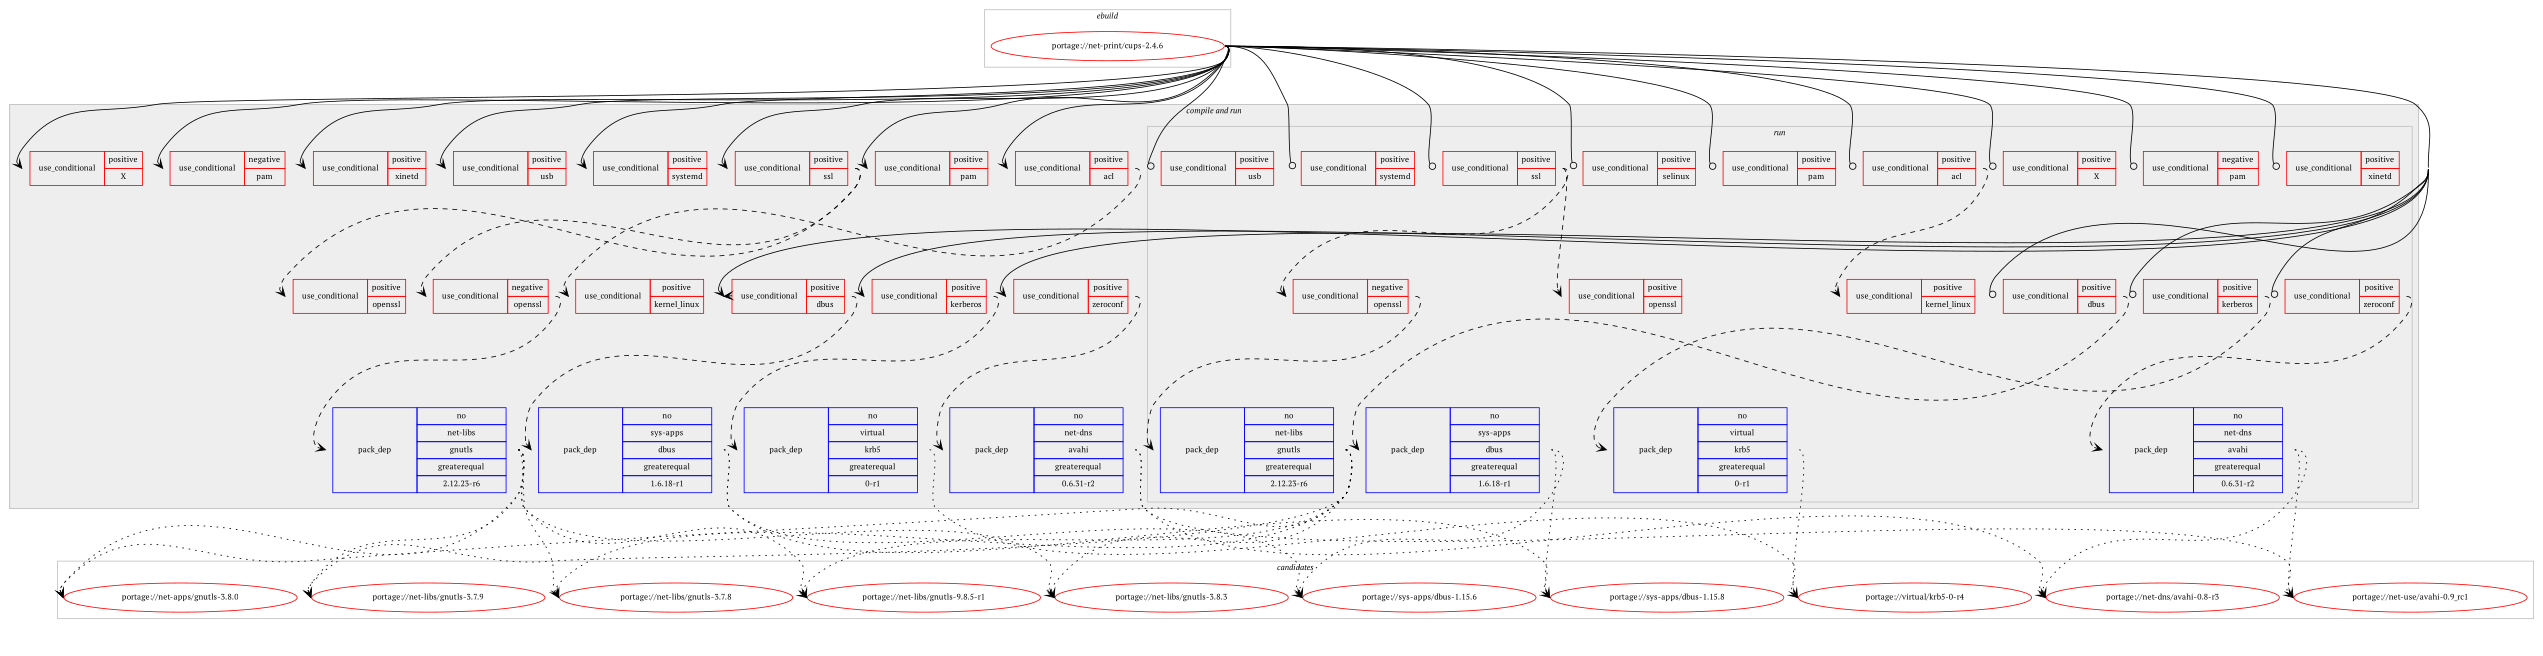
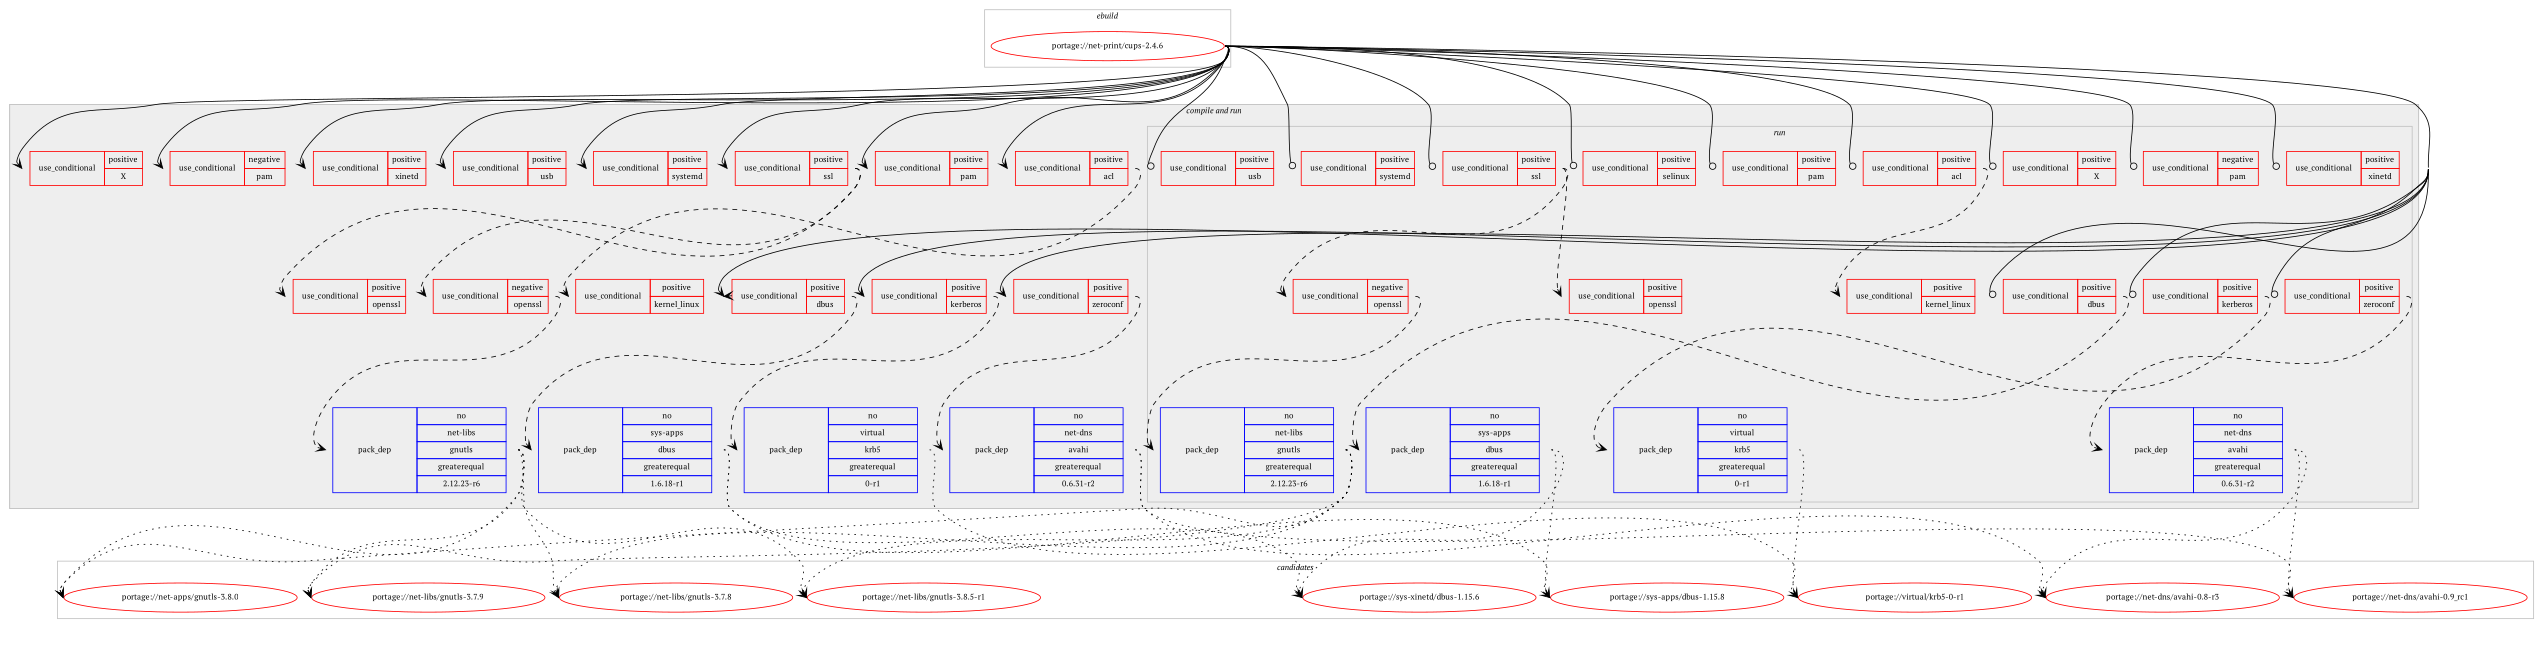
node "portage://net-libs/gnutls-9.8.5-r1": label "portage://net-libs/gnutls-9.8.5-r1" -> "portage://net-libs/gnutls-3.8.5-r1"
node "portage://net-libs/gnutls-3.8.3": removed
node "portage://sys-apps/dbus-1.15.6": label "portage://sys-apps/dbus-1.15.6" -> "portage://sys-xinetd/dbus-1.15.6"
node "portage://virtual/krb5-0-r4": label "portage://virtual/krb5-0-r4" -> "portage://virtual/krb5-0-r1"
node "portage://net-use/avahi-0.9_rc1": label "portage://net-use/avahi-0.9_rc1" -> "portage://net-dns/avahi-0.9_rc1"
